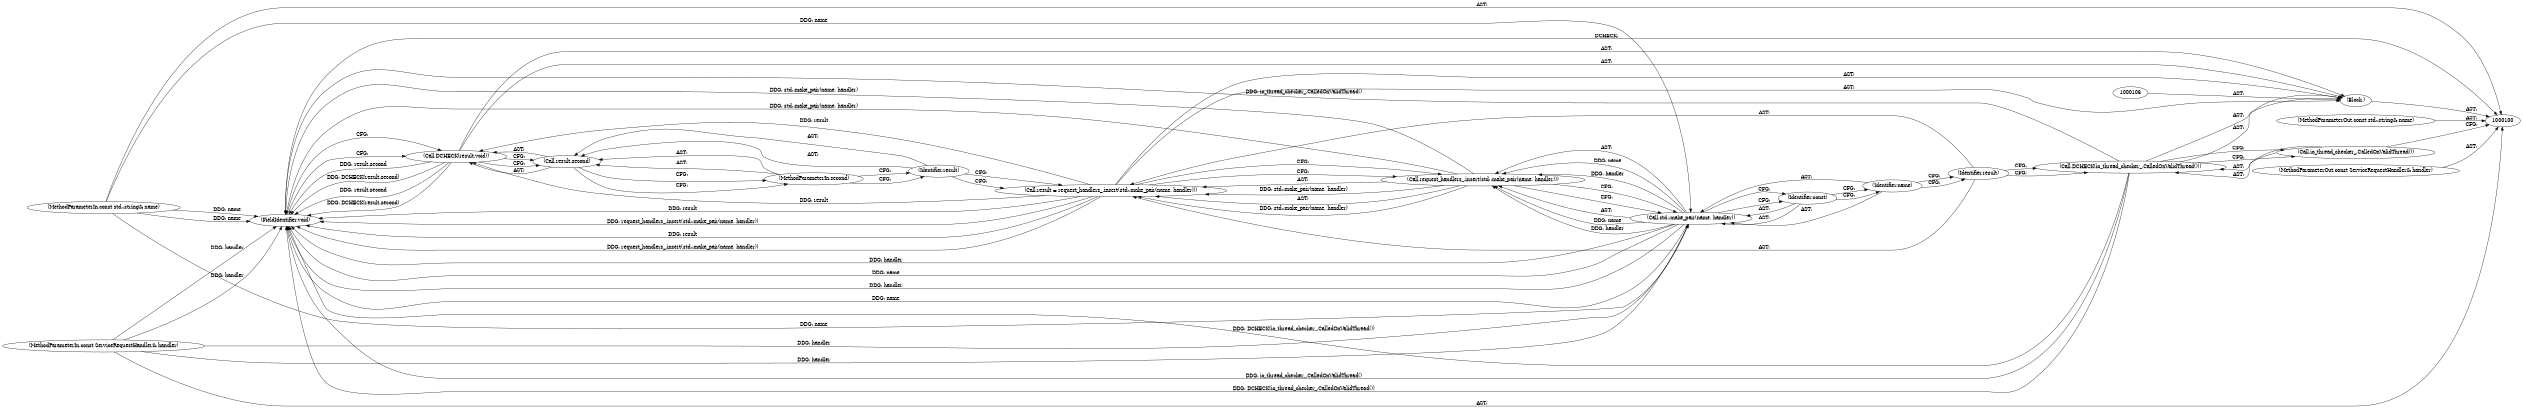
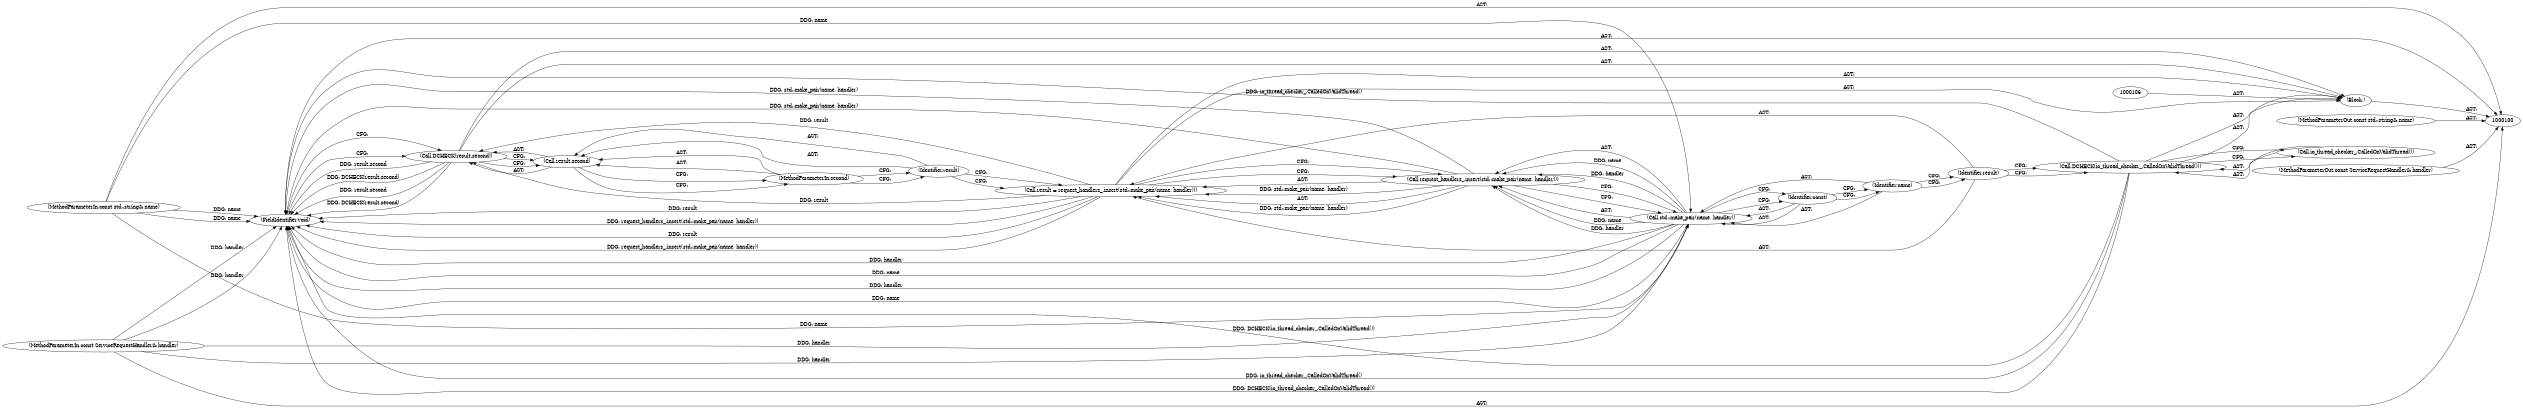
edge "(FieldIdentifier,void)" -> "1000100": label "DCHECK: " -> "AST: "
edge "(Call,io_thread_checker_.CalledOnValidThread())" -> "1000100": removed, label "CFG:"
node "(Call,DCHECK(result.void))": label "(Call,DCHECK(result.void))" -> "(Call,DCHECK(result.second))"
